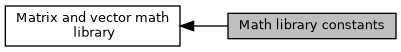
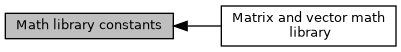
edge "Math library constants" -> "Matrix and vector math library": reversed
